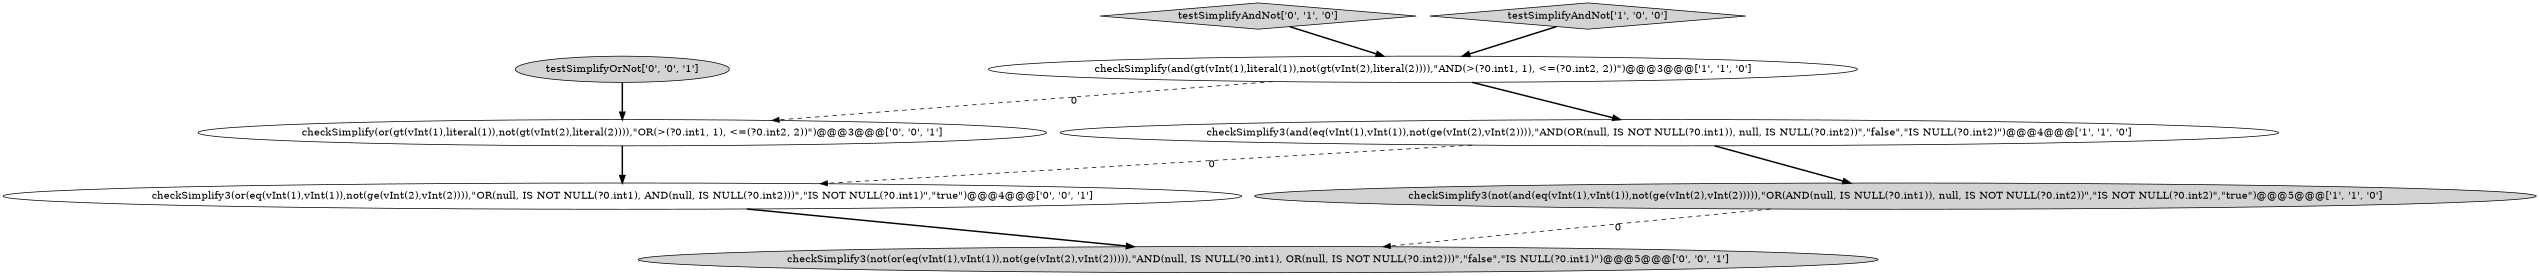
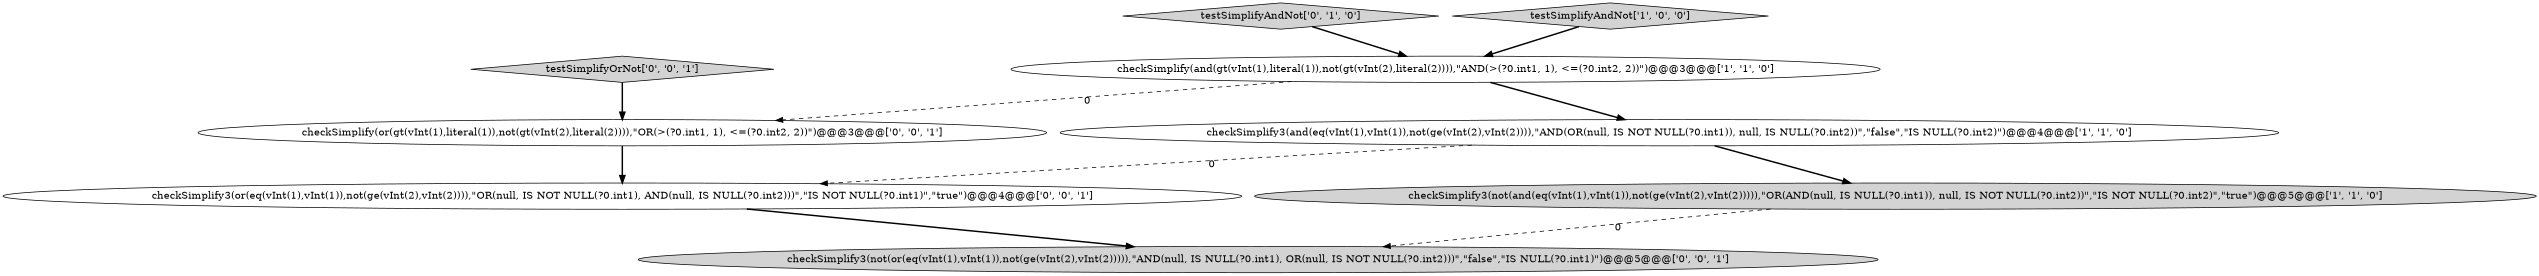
node "testSimplifyOrNot['0', '0', '1']": shape ellipse -> diamond
